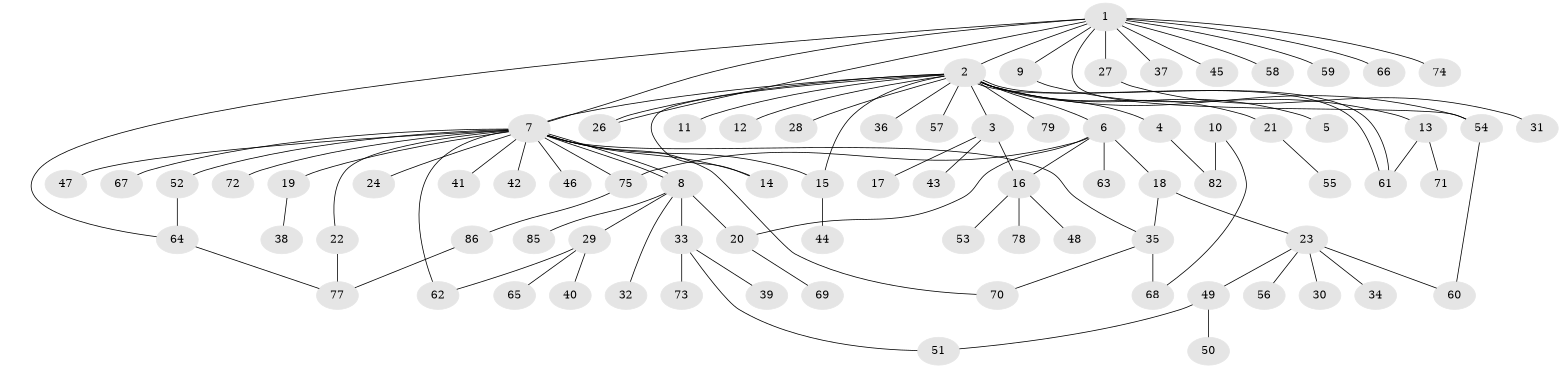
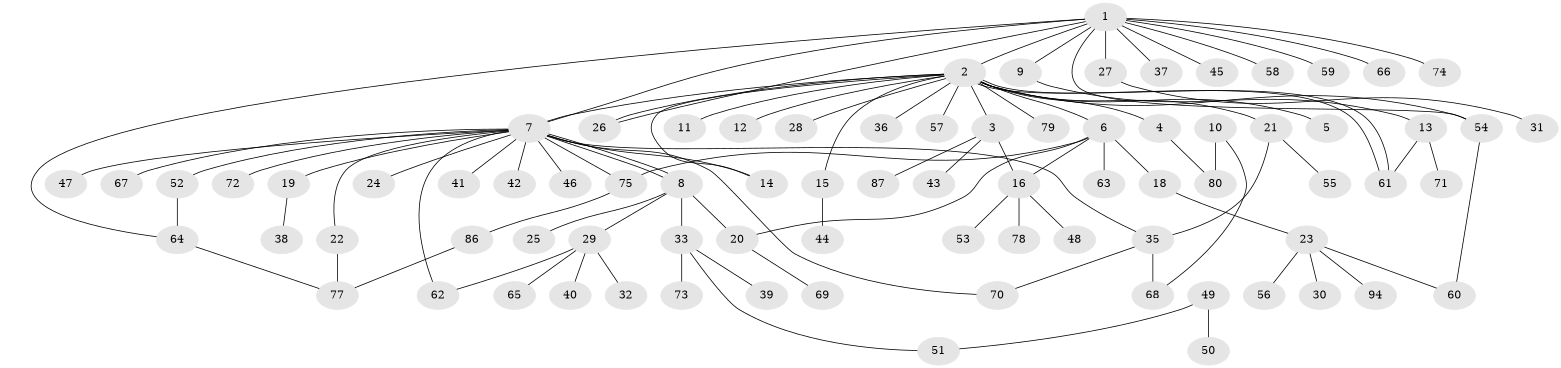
edge "7" -- "15": removed
node "17": label "17" -> "87"
node "82": label "82" -> "80"
edge "18" -- "35": now "21" -- "35"
edge "8" -- "32": now "29" -- "32"
node "85": label "85" -> "25"
edge "23" -- "49": removed
node "34": label "34" -> "94"
